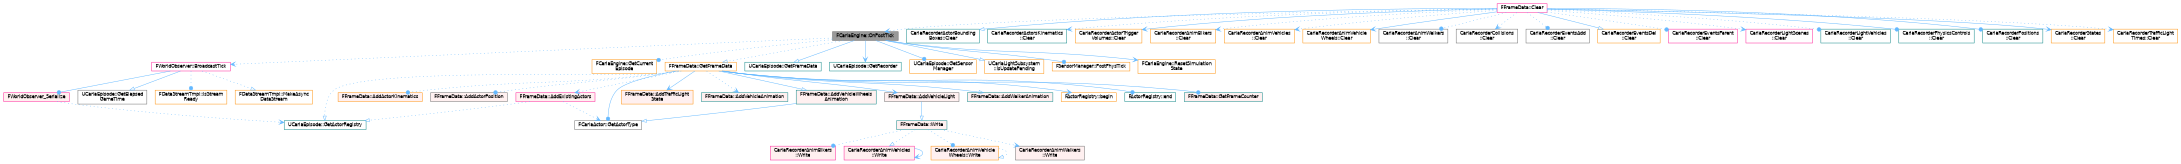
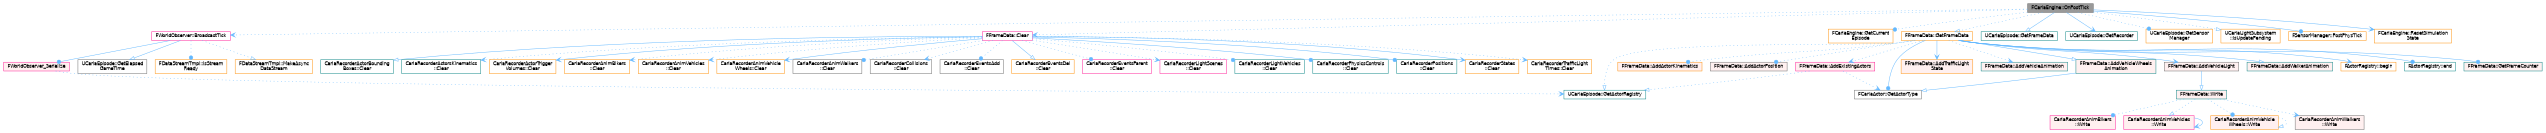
edge "FFrameData::Clear" -> "FCarlaEngine::OnPostTick": reversed
edge "FCarlaEngine::OnPostTick" -> "UCarlaEpisode::GetSensor Manager": style solid -> dotted
edge "FCarlaEngine::OnPostTick" -> "UCarlaLightSubsystem ::IsUpdatePending": style solid -> dotted
